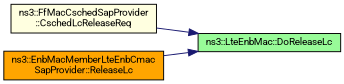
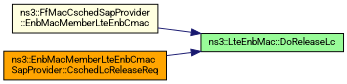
node "ns3::FfMacCschedSapProvider ::CschedLcReleaseReq": label "ns3::FfMacCschedSapProvider ::CschedLcReleaseReq" -> "ns3::FfMacCschedSapProvider ::EnbMacMemberLteEnbCmac"
node "ns3::EnbMacMemberLteEnbCmac SapProvider::ReleaseLc": label "ns3::EnbMacMemberLteEnbCmac SapProvider::ReleaseLc" -> "ns3::EnbMacMemberLteEnbCmac SapProvider::CschedLcReleaseReq"
